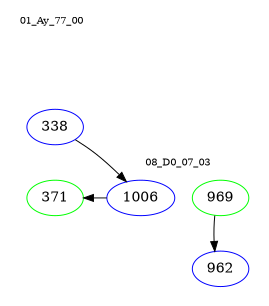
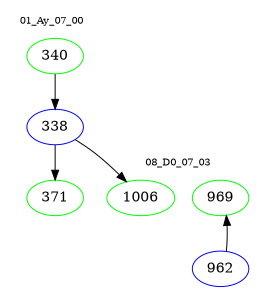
cluster "01_Ay_77_00": label "01_Ay_77_00" -> "01_Ay_07_00"
node "340": added
edge "1006" -> "371": now "338" -> "371"
node "1006": color blue -> green
edge "969" -> "962": reversed
